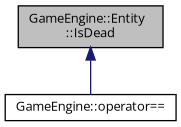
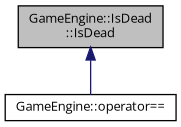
node "GameEngine::Entity ::IsDead": label "GameEngine::Entity ::IsDead" -> "GameEngine::IsDead ::IsDead"
